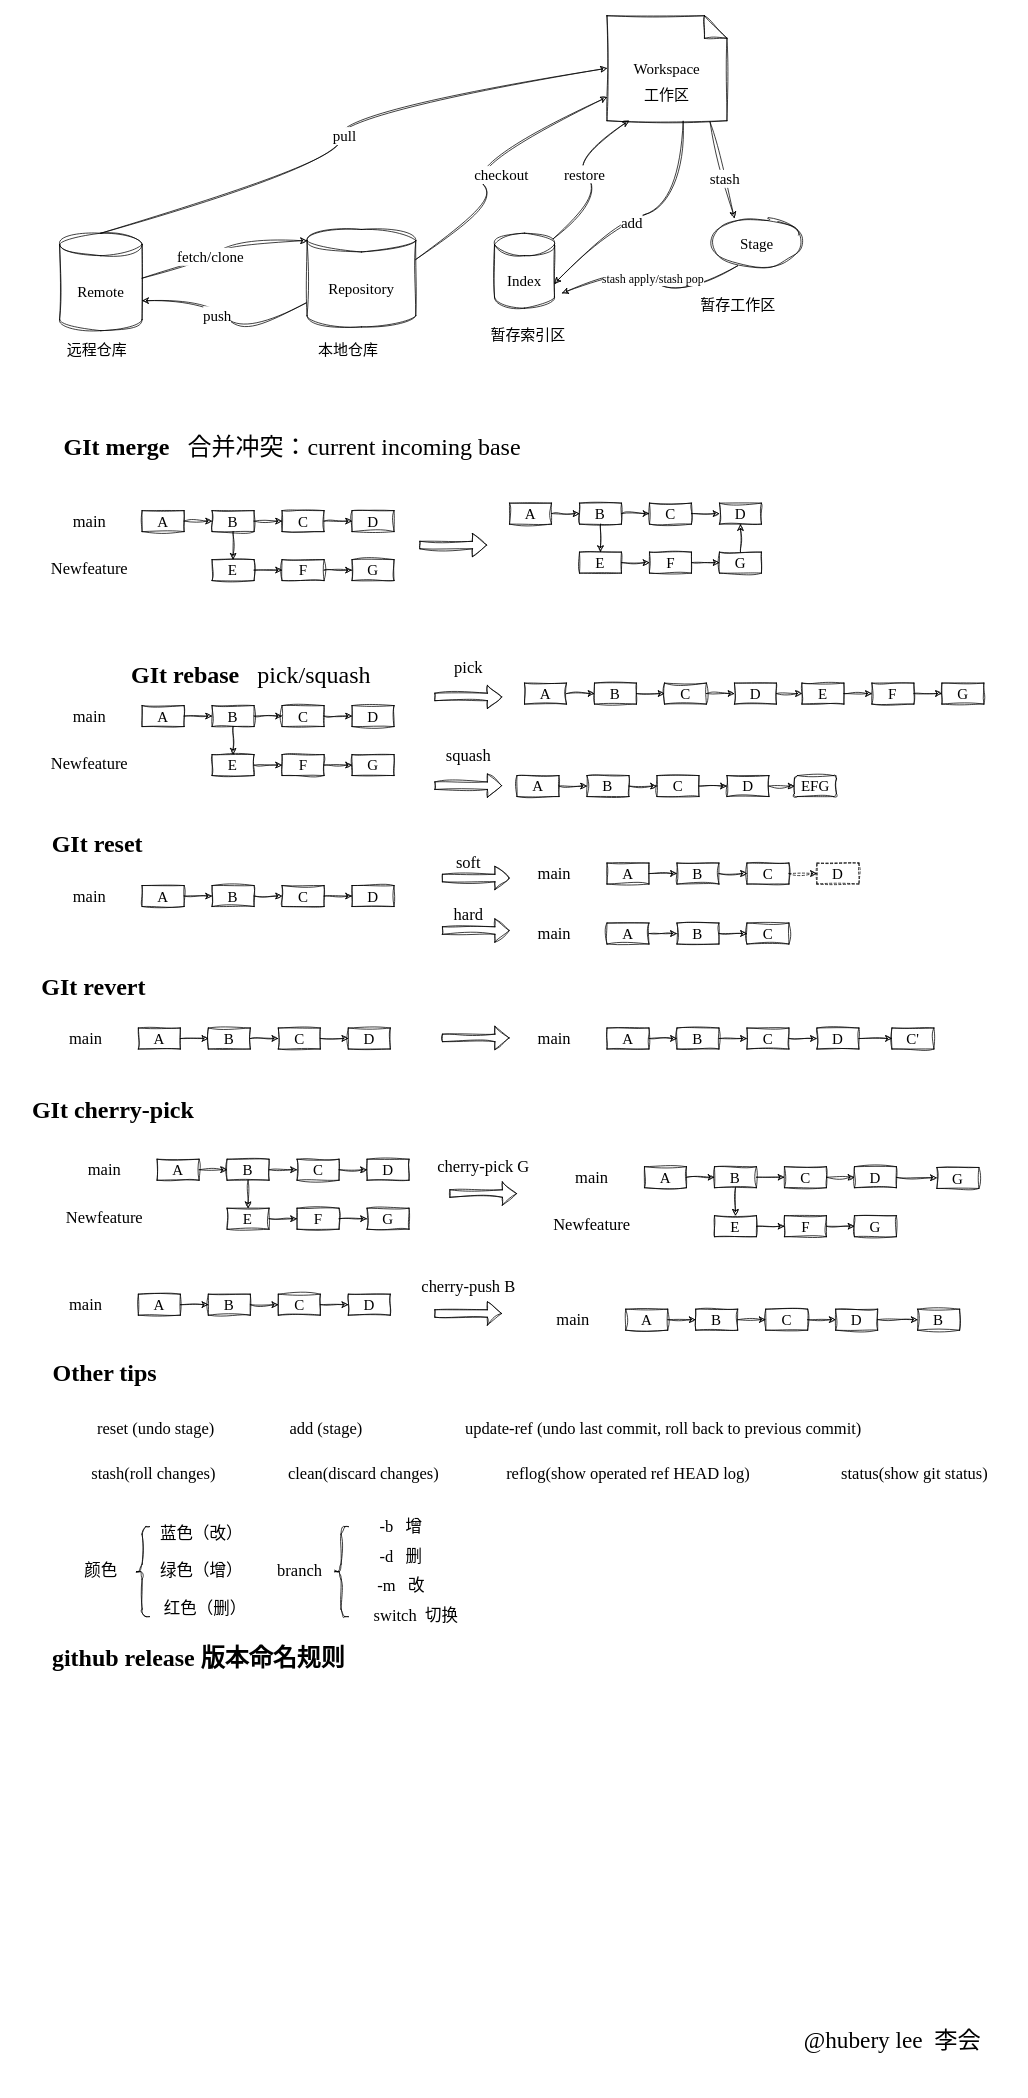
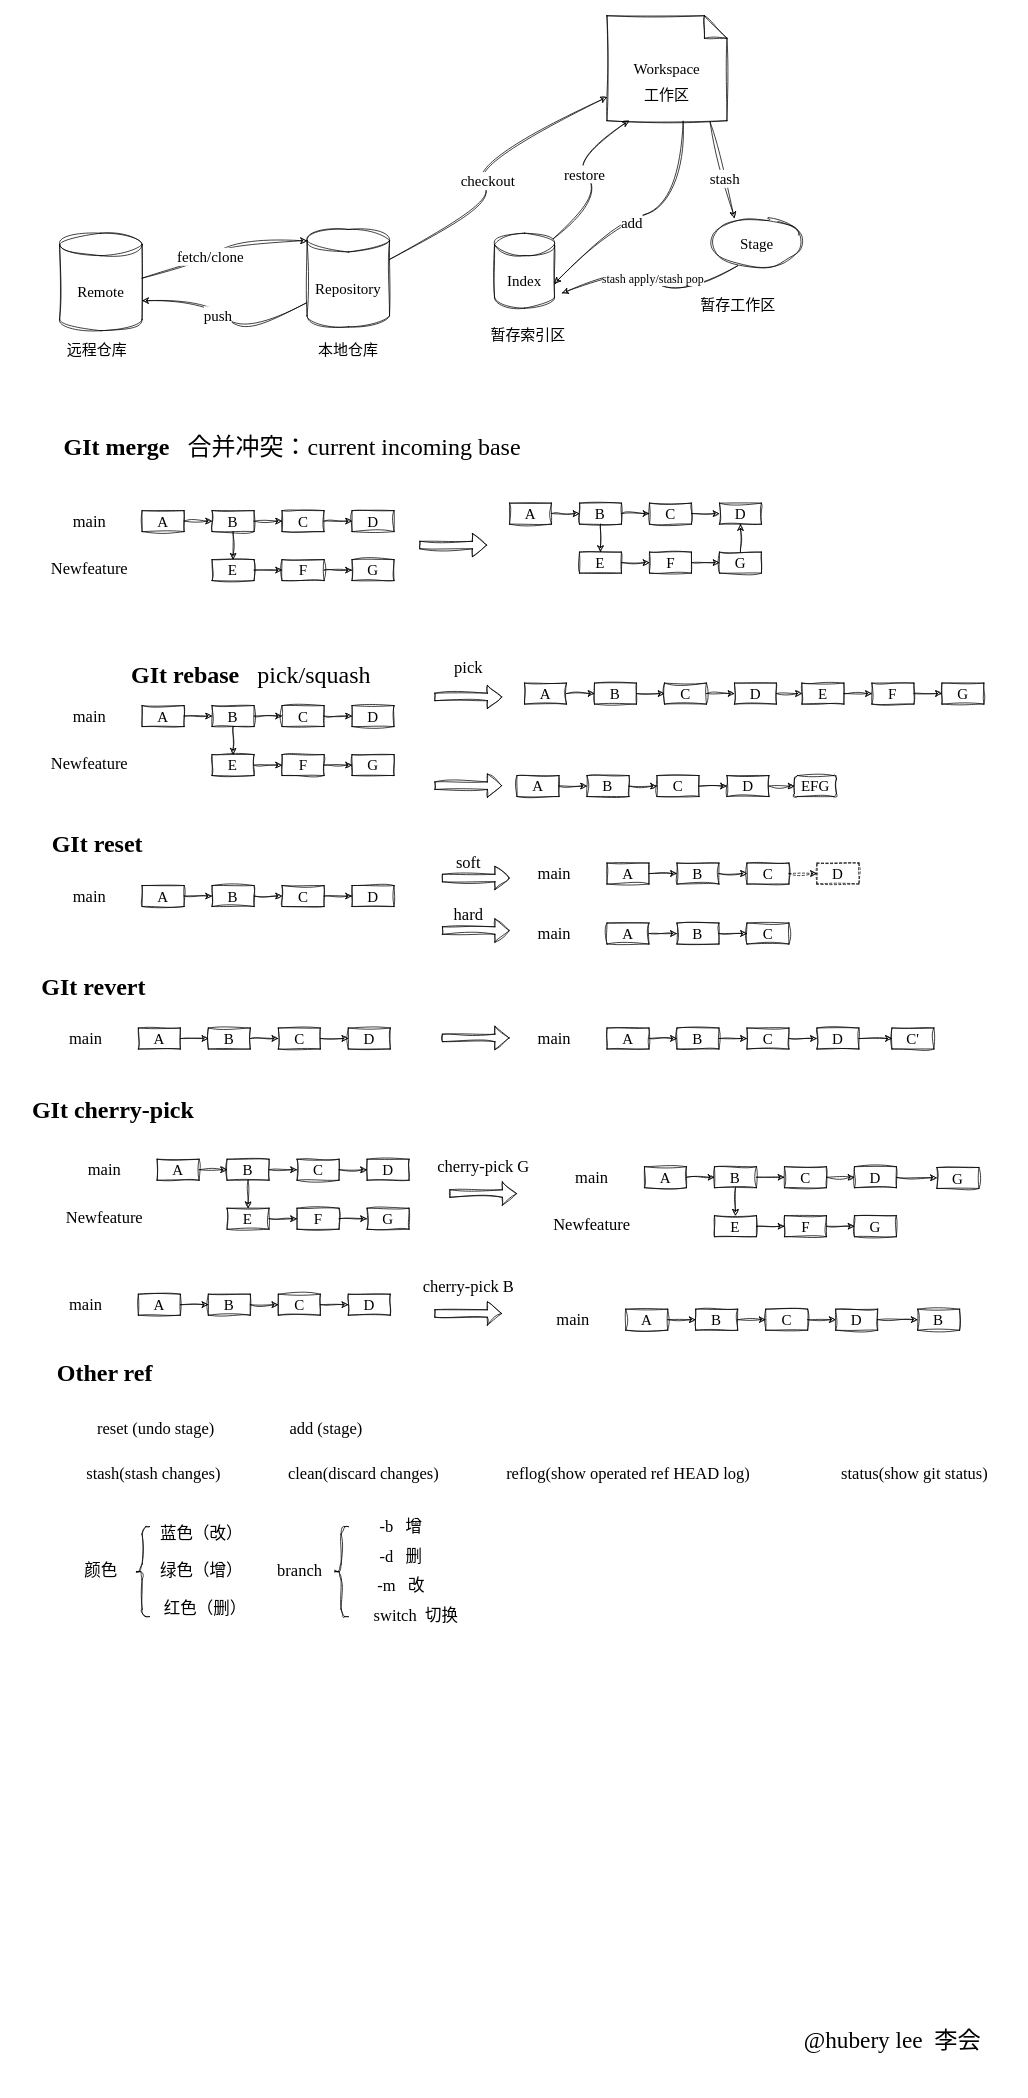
edge "Remote" -> "Workspace": removed, label "pull"
node "Repository": size 109x98 -> 83x98
node "squash": removed
node "cherry-push B": label "cherry-push B" -> "cherry-pick B"
node "Other tips": label "Other tips" -> "Other ref"
node "update-ref (undo last commit, roll back to previous commit)": removed
node "stash(roll changes)": label "stash(roll changes)" -> "stash(stash changes)"
node "github release 版本命名规则": removed
